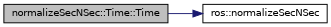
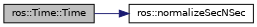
node "normalizeSecNSec::Time::Time": label "normalizeSecNSec::Time::Time" -> "ros::Time::Time"
